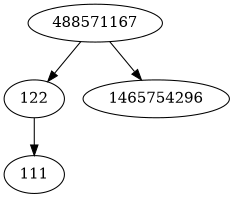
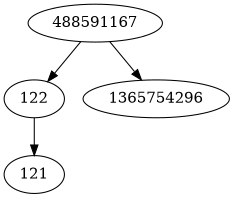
node "488571167": label "488571167" -> "488591167"
node "1465754296": label "1465754296" -> "1365754296"
node "111": label "111" -> "121"
